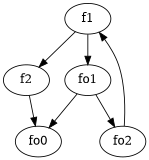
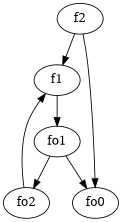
edge "f1" -> "f2": reversed
